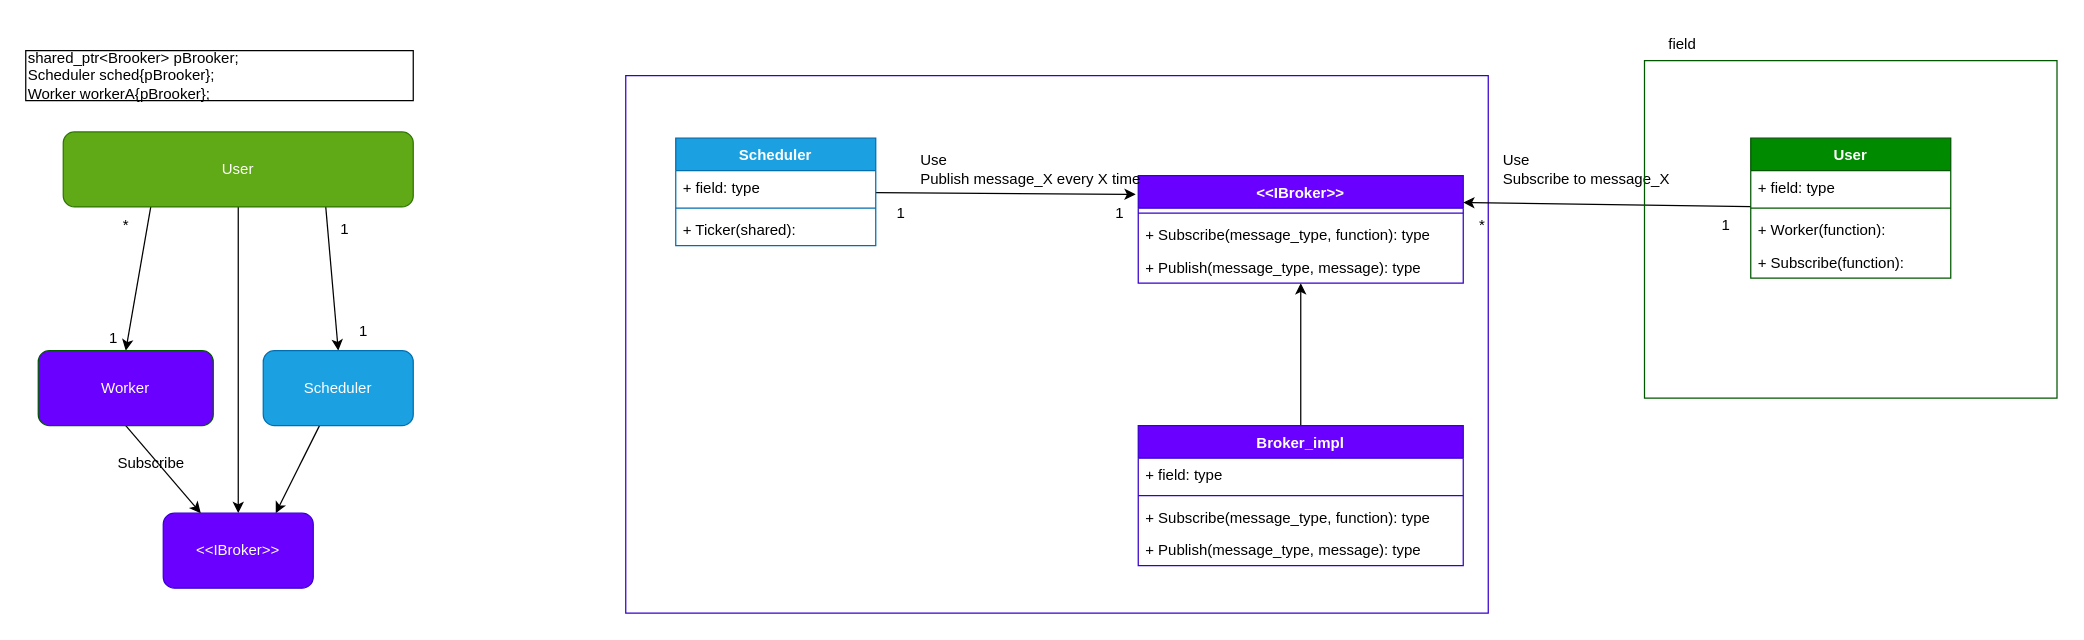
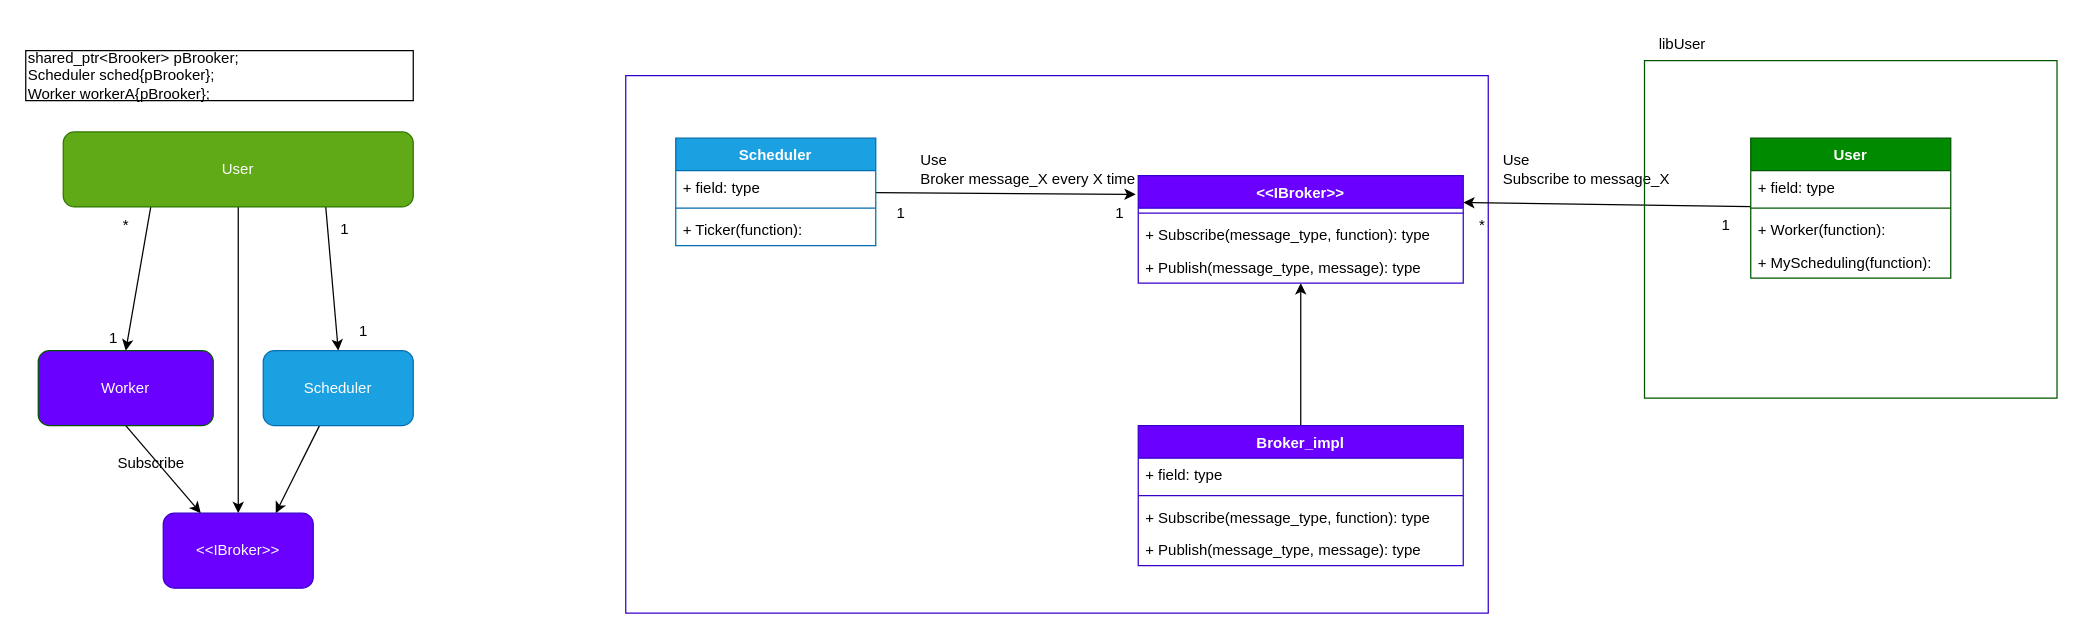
node "field": label "field" -> "libUser"
node "Use Publish message_X every X time": label "Use Publish message_X every X time" -> "Use Broker message_X every X time"
node "+ Ticker(shared):": label "+ Ticker(shared):" -> "+ Ticker(function):"
node "+ Subscribe(function):": label "+ Subscribe(function):" -> "+ MyScheduling(function):"
